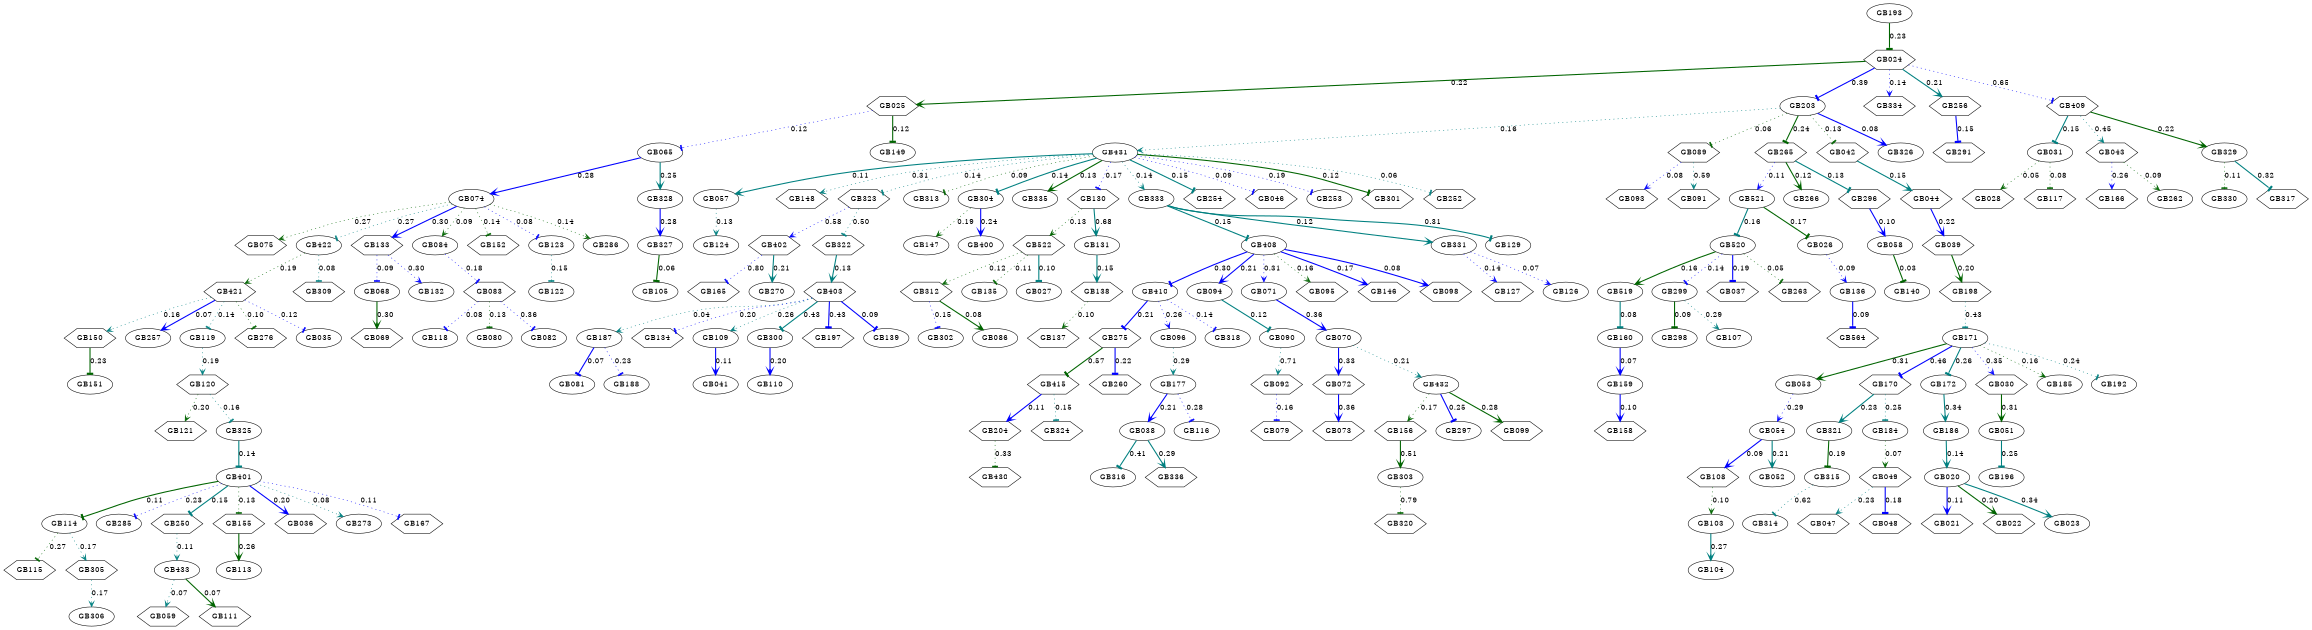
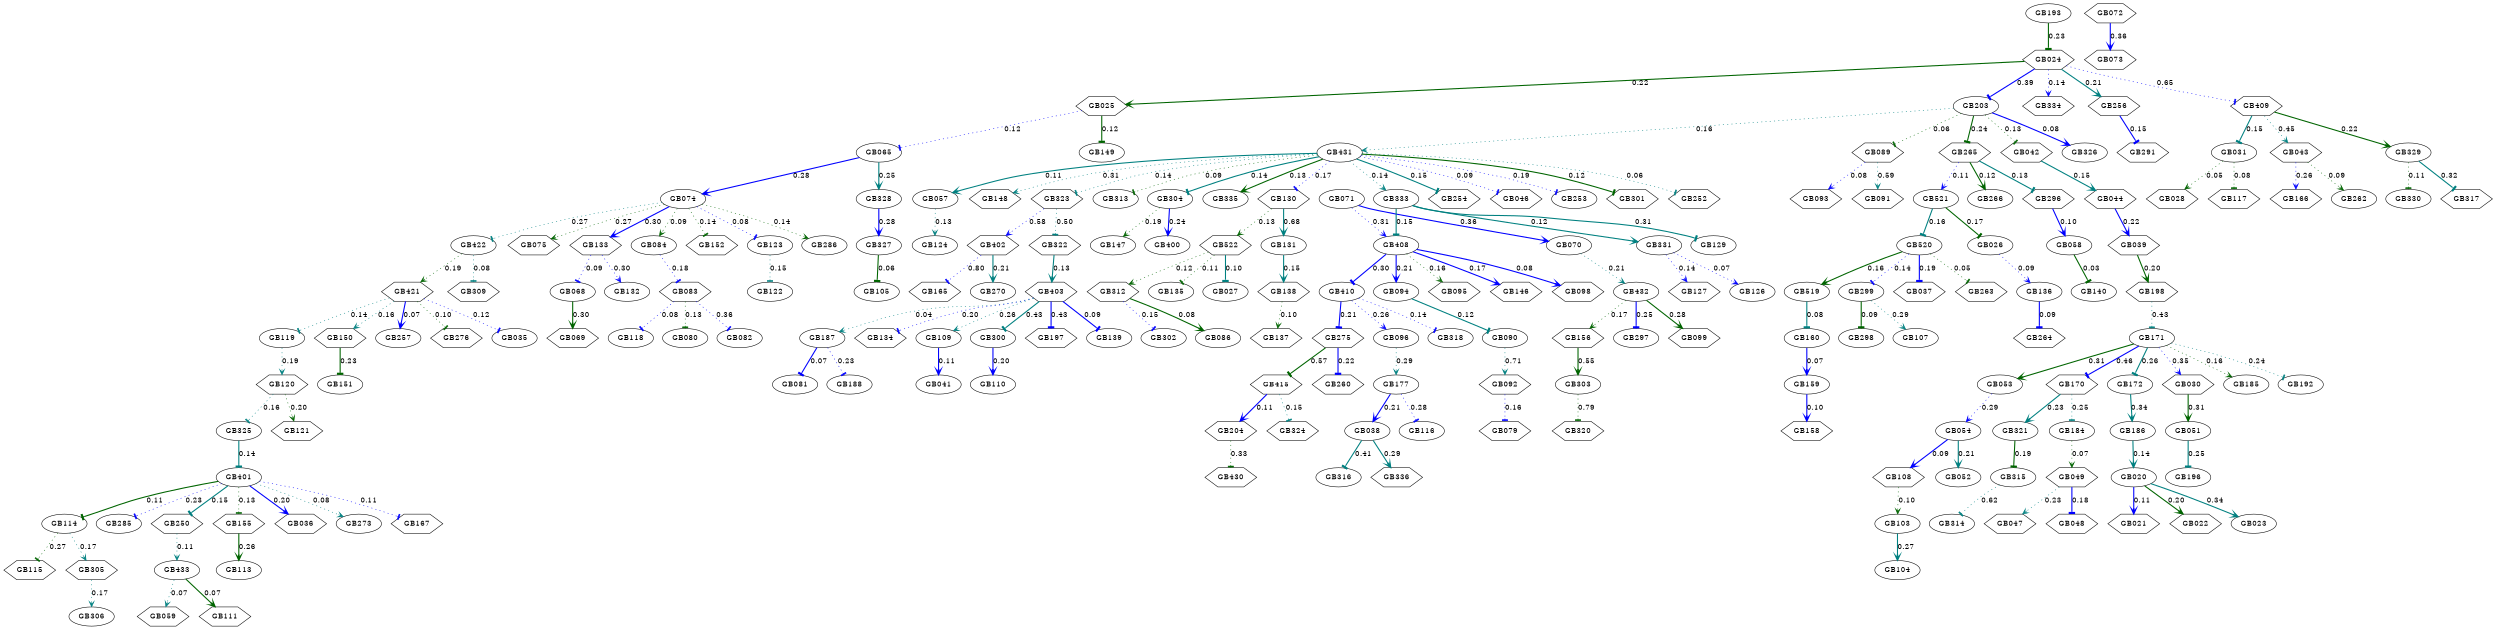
edge "GB408" -> "GB071": reversed
node "GB564": label "GB564" -> "GB264"
edge "GB070" -> "GB072": removed, label "0.33"
edge "GB156" -> "GB303": label "0.51" -> "0.55"
